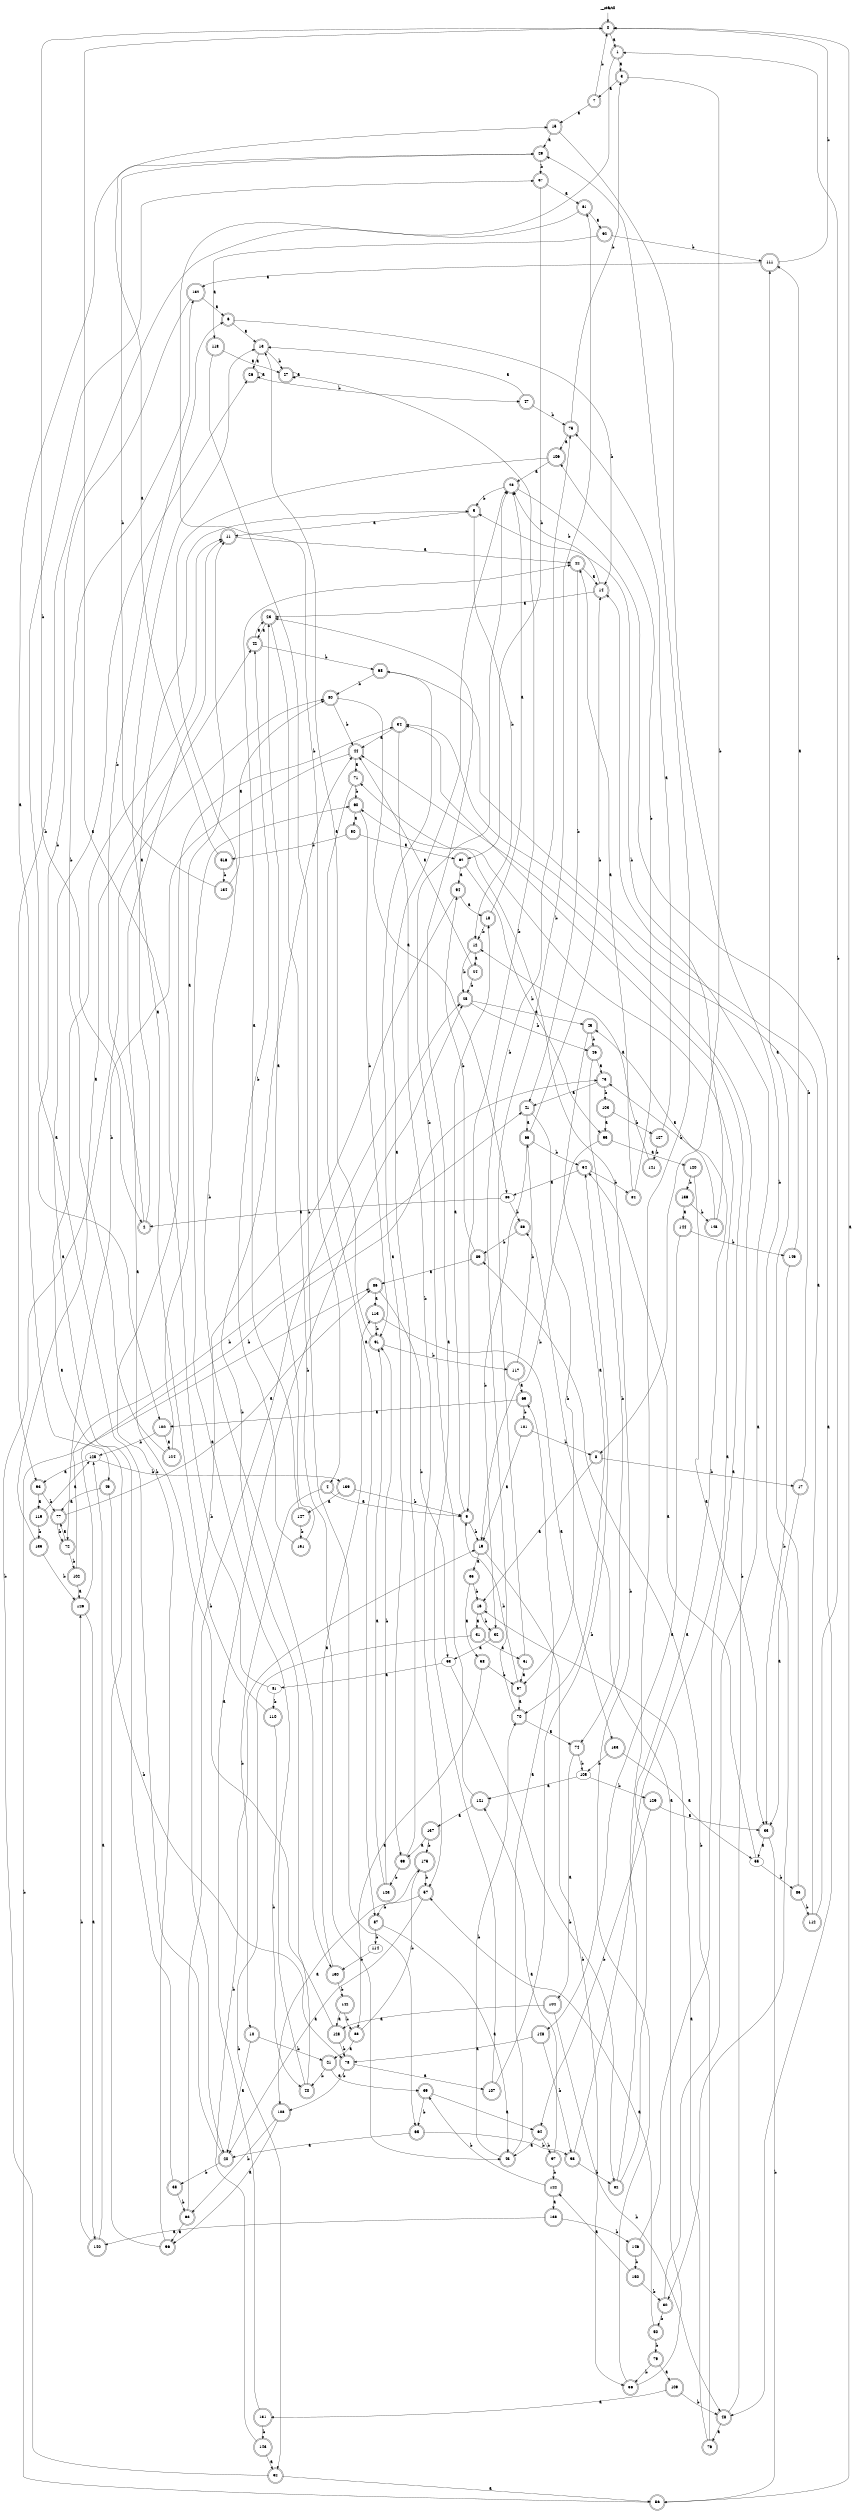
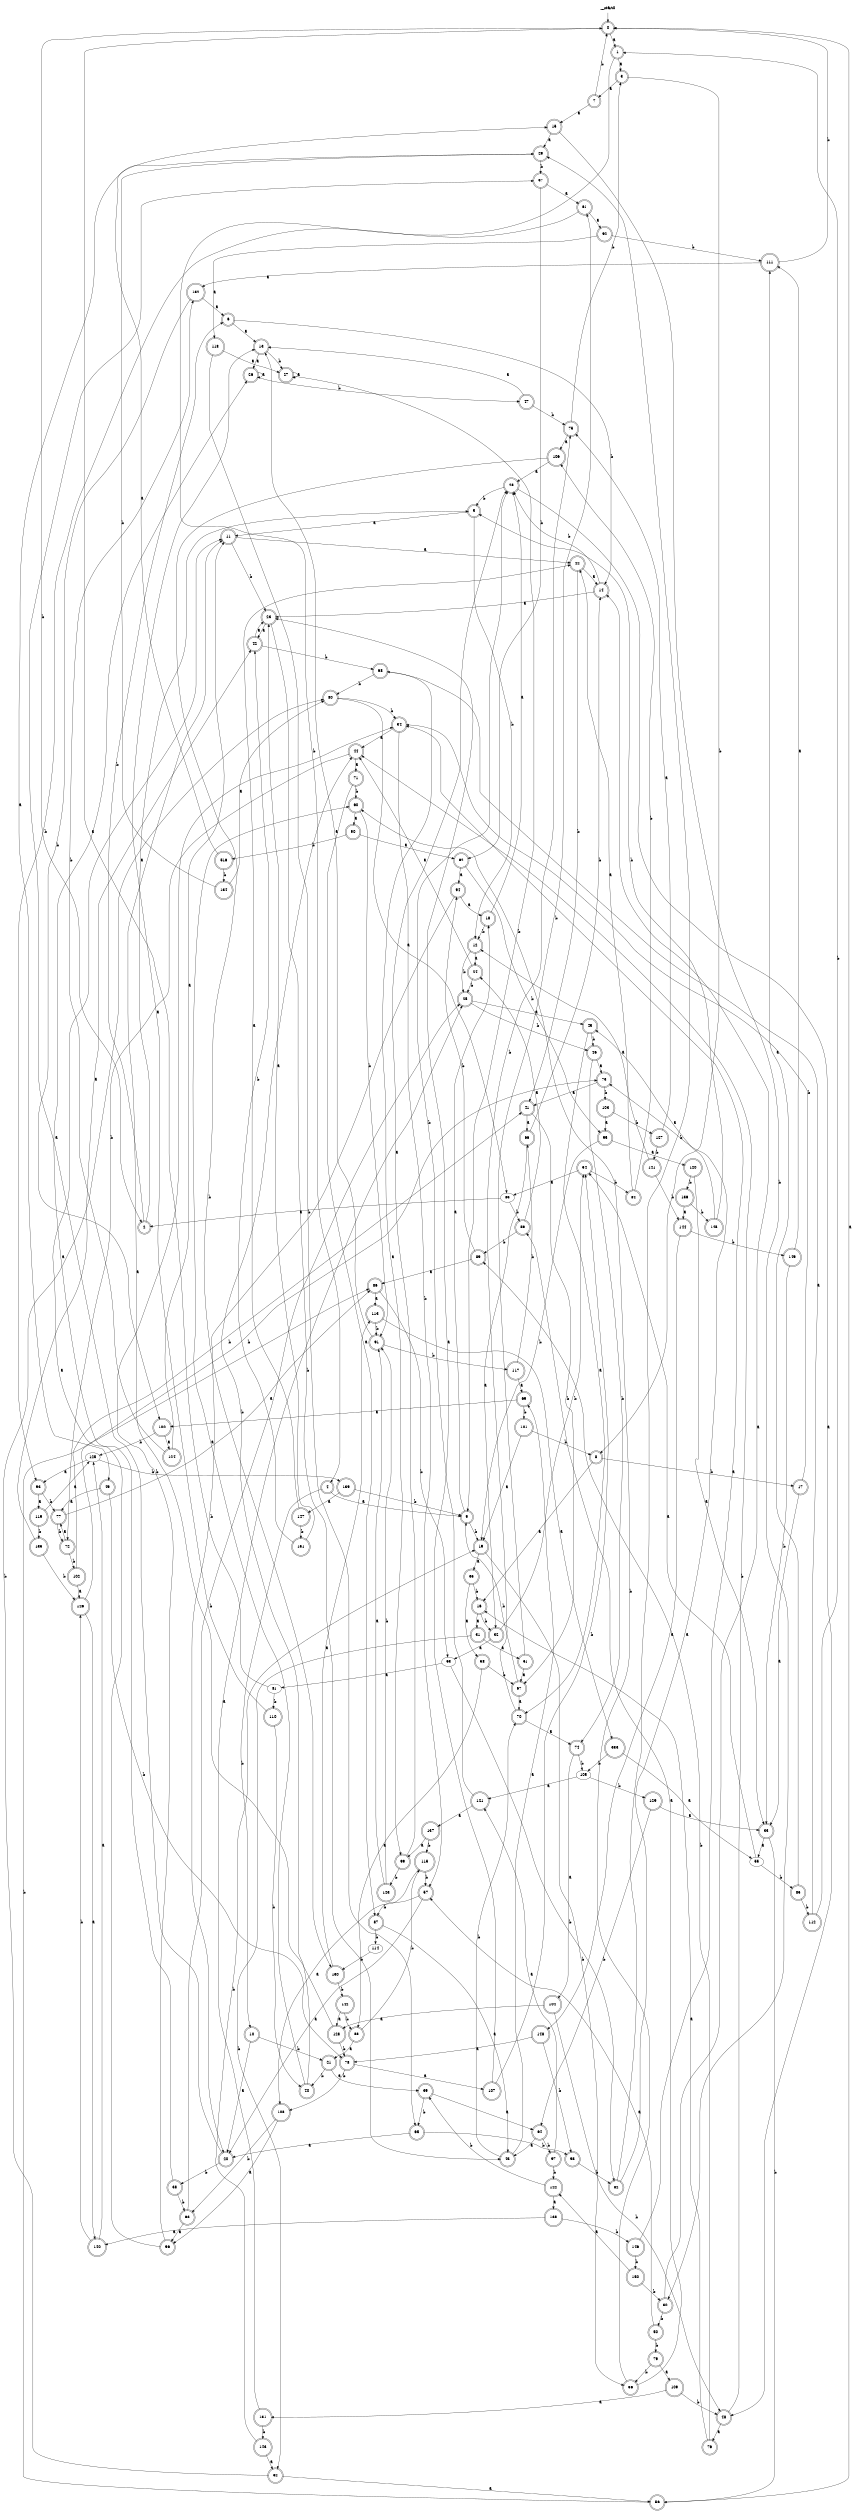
edge "11" -> "23": added, label "b"
edge "80" -> "44": now "80" -> "34"
edge "59" -> "24": added, label "a"
edge "66" -> "54": now "32" -> "54"
edge "141" -> "144": added, label "b"
edge "66" -> "32": label "b" -> "a"
edge "98" -> "71": removed, label "a"
node "133": label "133" -> "333"
node "175": label "175" -> "115"
